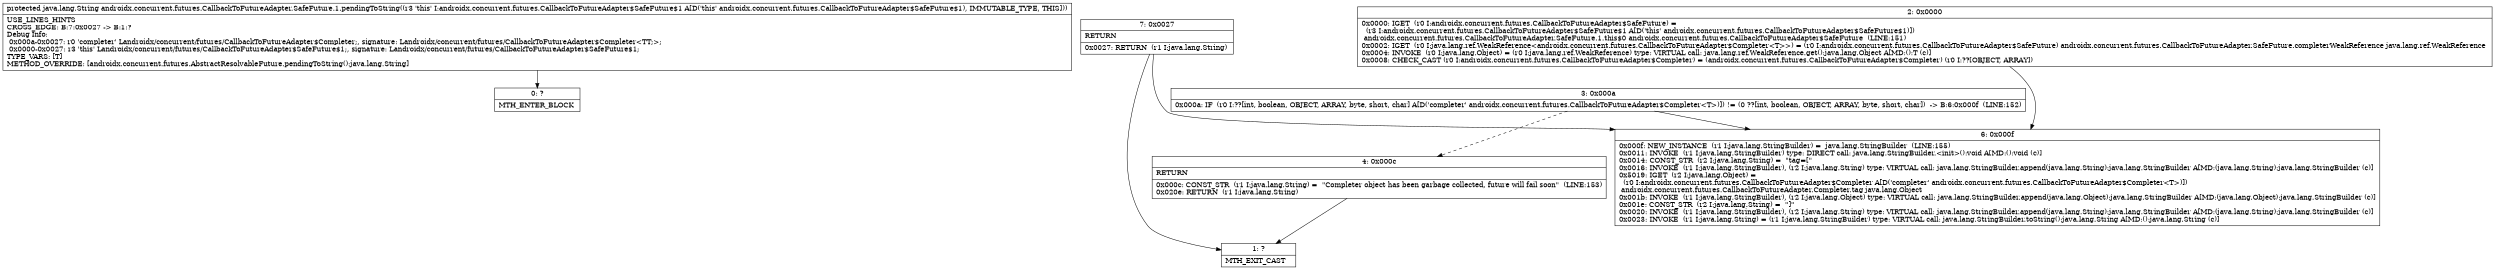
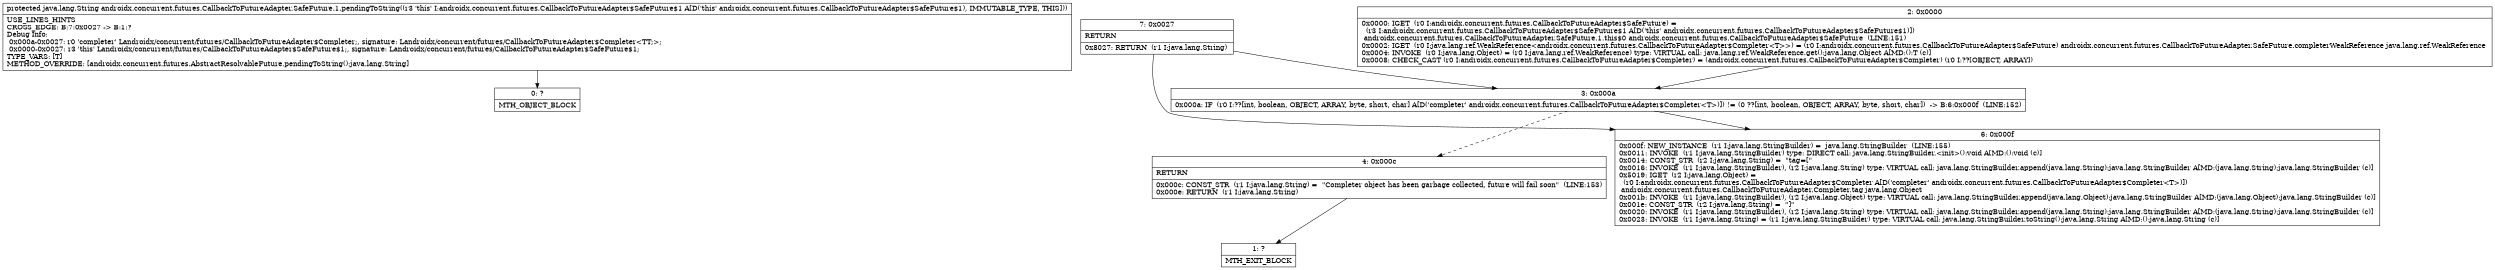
node "7: 0x0027": text "0x0027: RETURN  (r1 I:java.lang.String)" -> "0x8027: RETURN  (r1 I:java.lang.String)"
edge "2: 0x0000" -> "6: 0x000f": now "2: 0x0000" -> "3: 0x000a"
node "0: ?": text "MTH_ENTER_BLOCK" -> "MTH_OBJECT_BLOCK"
edge "7: 0x0027" -> "1: ?": now "7: 0x0027" -> "3: 0x000a"
node "4: 0x000c": text "0x020e: RETURN  (r1 I:java.lang.String)" -> "0x000e: RETURN  (r1 I:java.lang.String)"
node "1: ?": text "MTH_EXIT_CAST" -> "MTH_EXIT_BLOCK"
